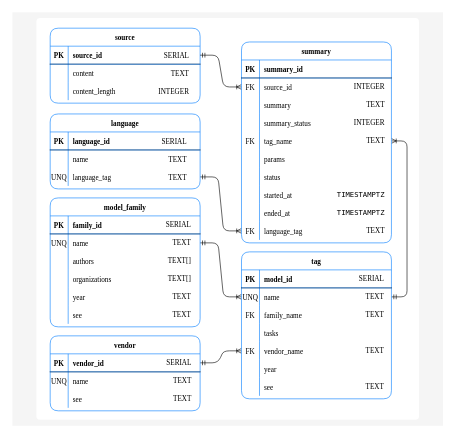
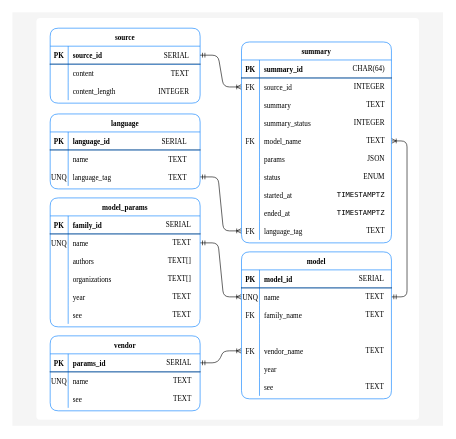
node "CHAR(64)": added
node "tag_name": label "tag_name" -> "model_name"
node "JSON": added
node "ENUM": added
node "model_family": label "model_family" -> "model_params"
node "tag": label "tag" -> "model"
node "tasks": removed
node "vendor_id": label "vendor_id" -> "params_id"
